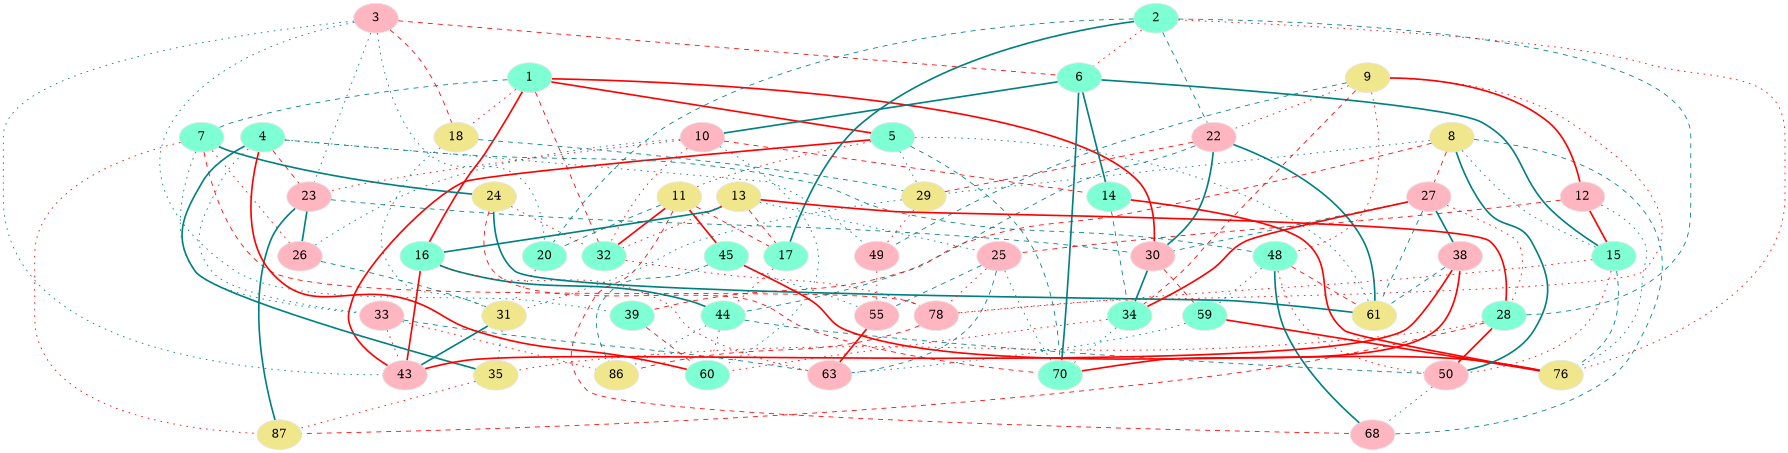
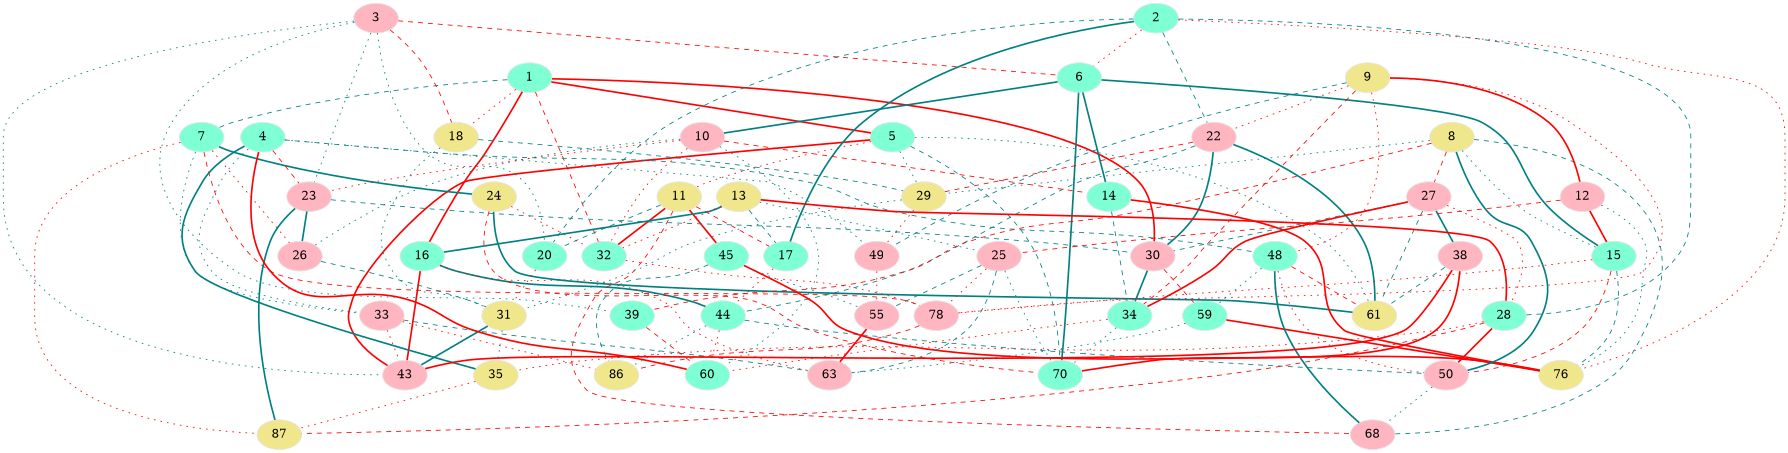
edge "13" -- "17": color red -> teal
edge "15" -- "50": style dotted -> dashed
